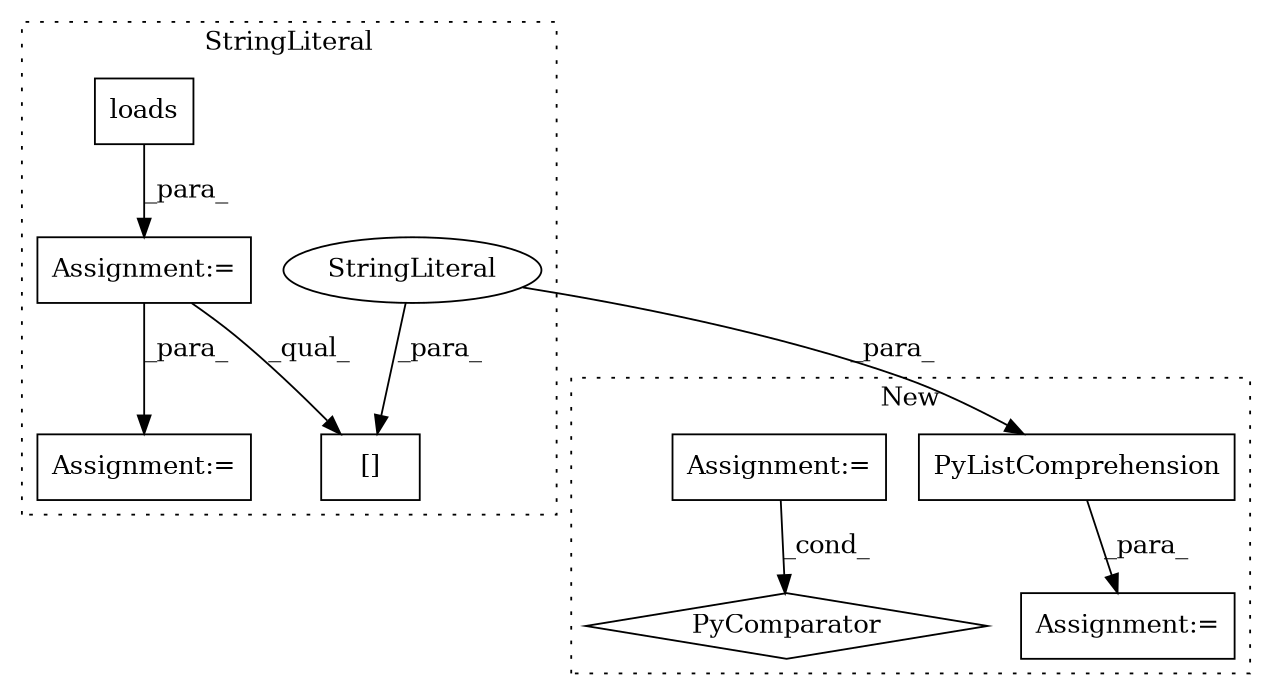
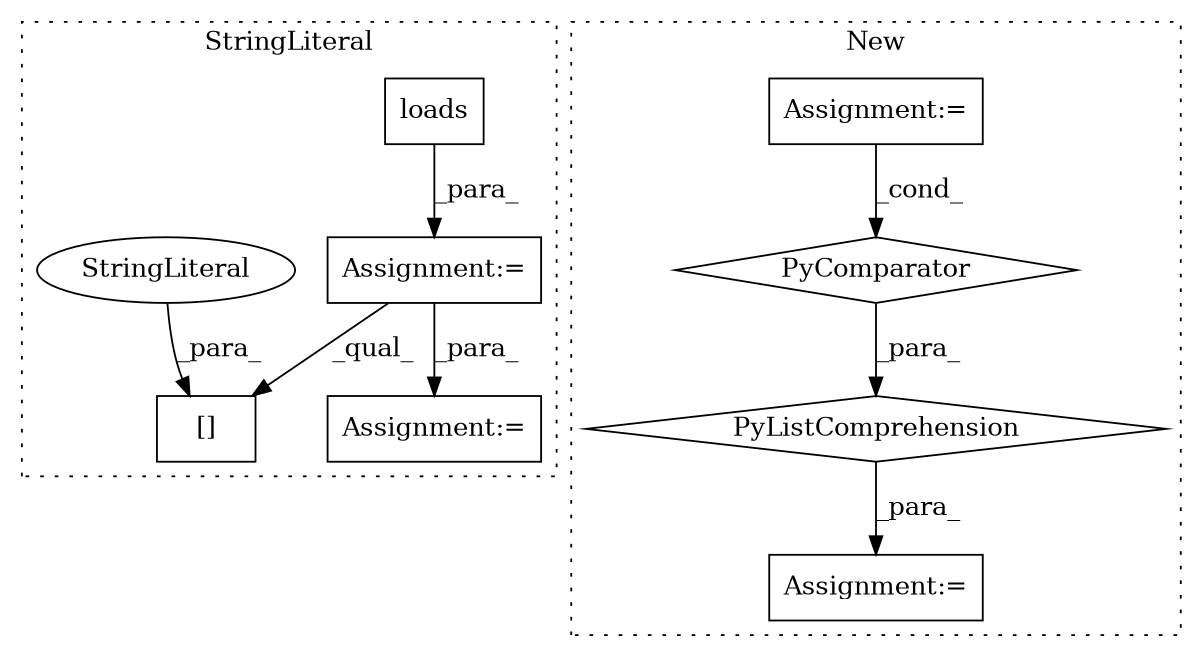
edge "StringLiteral" -> "PyListComprehension": now "PyComparator" -> "PyListComprehension"
node "PyListComprehension": shape box -> diamond
